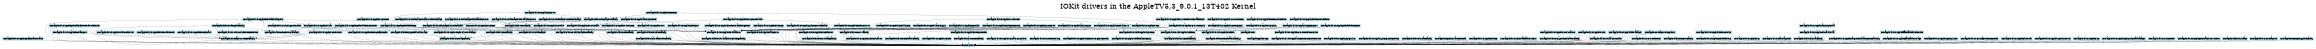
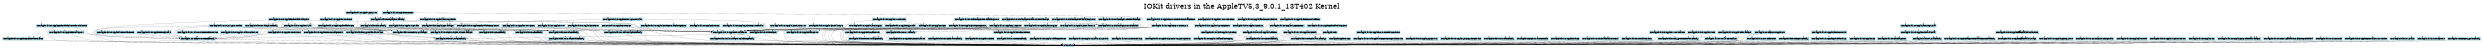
node "com.apple.iokit.AppleARMIISAudio": label "com.apple.iokit.AppleARMIISAudio" -> "com.apple.iokit.AppleSEPManager"
node "com.apple.driver.AppleMobileApNonce": added
node "com.apple.driver.IOAudioCodecs": added
node "com.apple.driver.mDNSOffloadUserClient_Embedded": added
